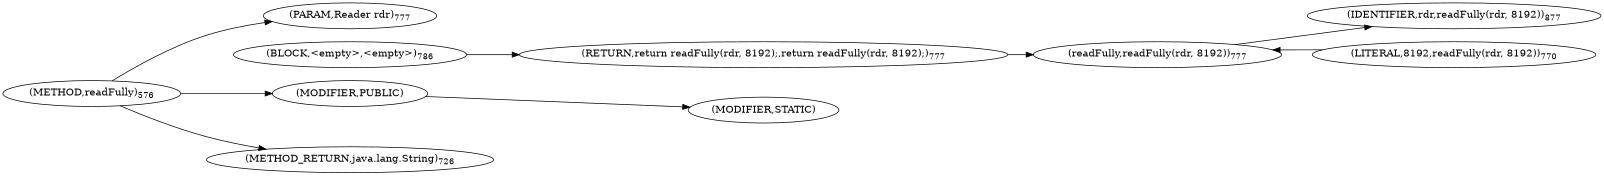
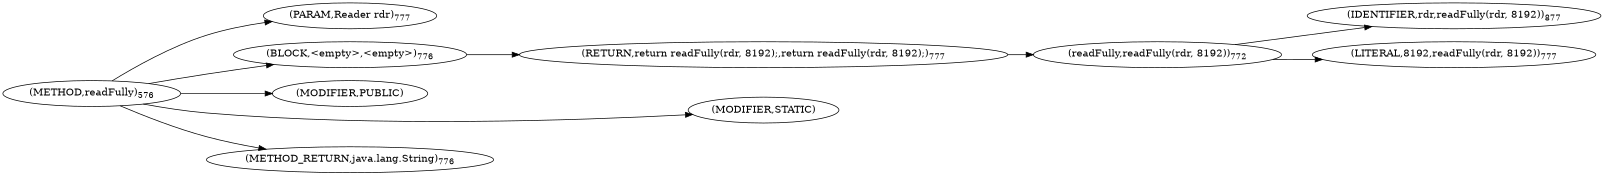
edge "(LITERAL,8192,readFully(rdr, 8192))" -> "(readFully,readFully(rdr, 8192))": reversed
node "(BLOCK,<empty>,<empty>)": text "786" -> "776"
node "(readFully,readFully(rdr, 8192))": text "777" -> "772"
node "(LITERAL,8192,readFully(rdr, 8192))": text "770" -> "777"
edge "(METHOD,readFully)" -> "(BLOCK,<empty>,<empty>)": added
edge "(MODIFIER,PUBLIC)" -> "(MODIFIER,STATIC)": now "(METHOD,readFully)" -> "(MODIFIER,STATIC)"
node "(METHOD_RETURN,java.lang.String)": text "726" -> "776"
